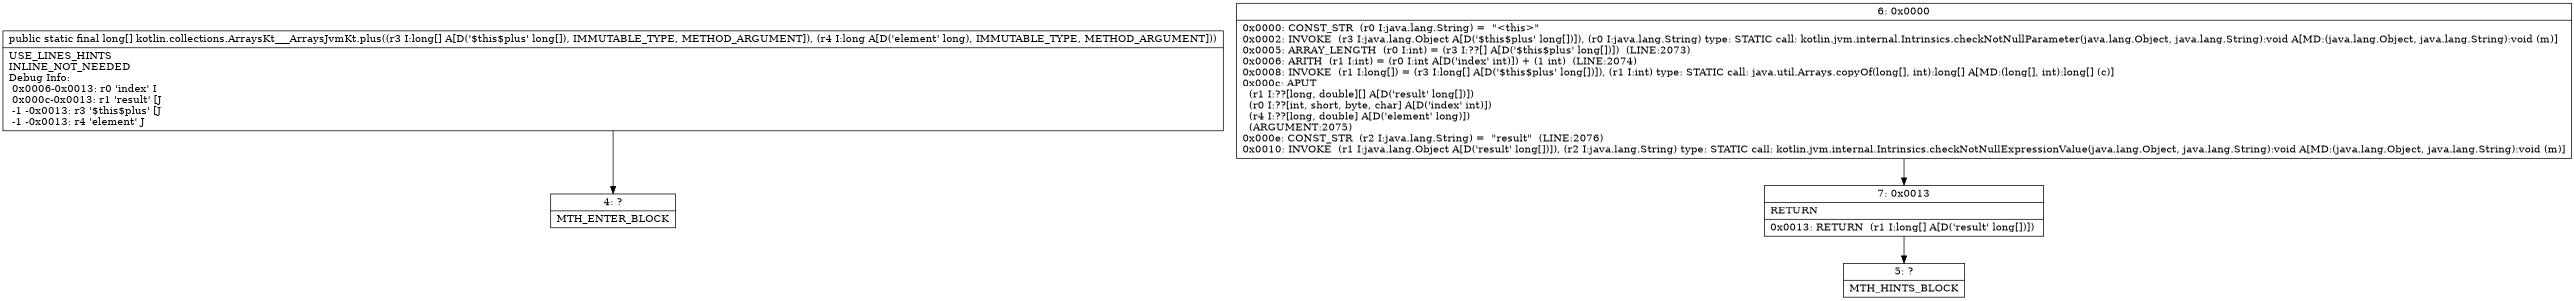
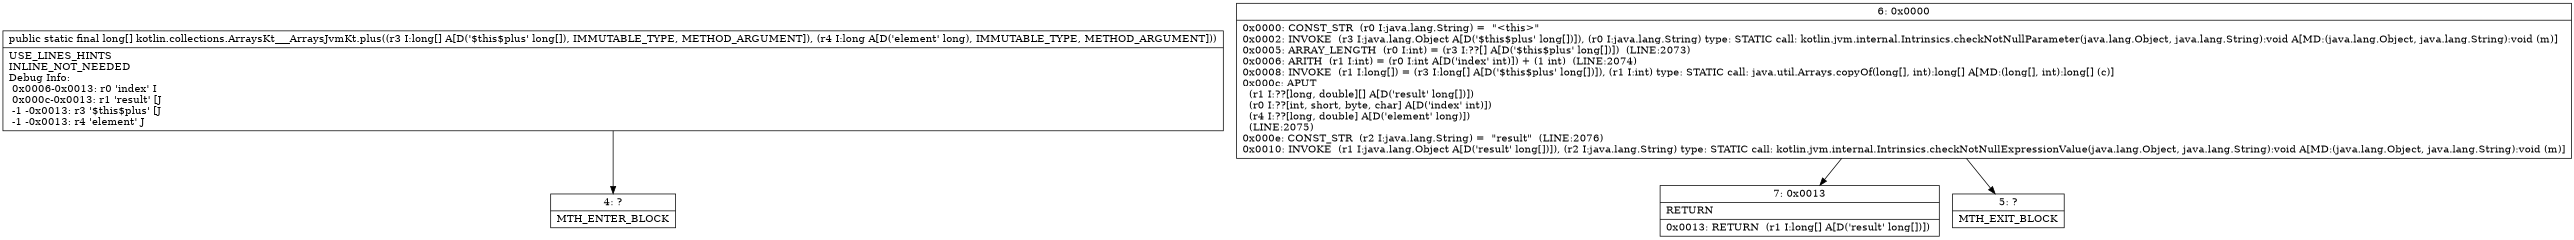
node "6: 0x0000": text "(ARGUMENT:2075)" -> "(LINE:2075)"
edge "7: 0x0013" -> "5: ?": now "6: 0x0000" -> "5: ?"
node "5: ?": text "MTH_HINTS_BLOCK" -> "MTH_EXIT_BLOCK"
